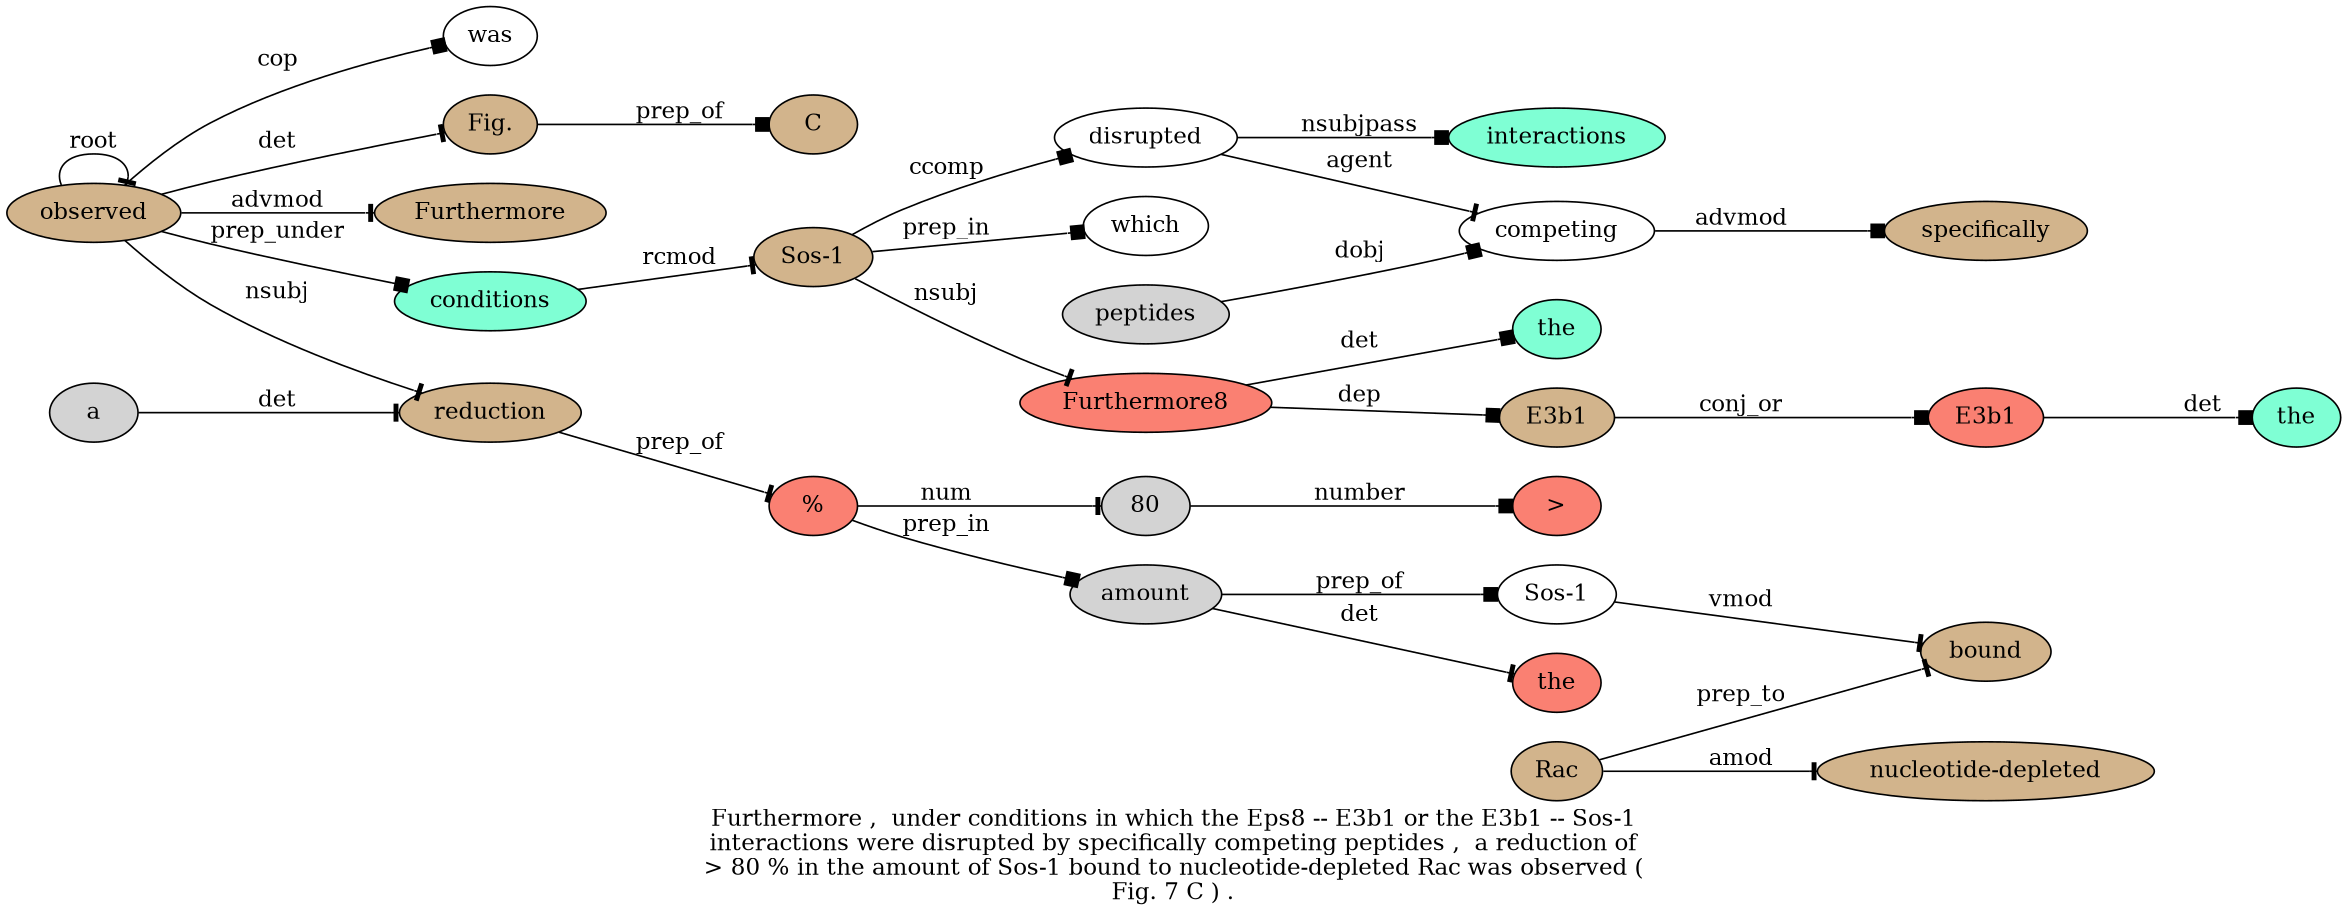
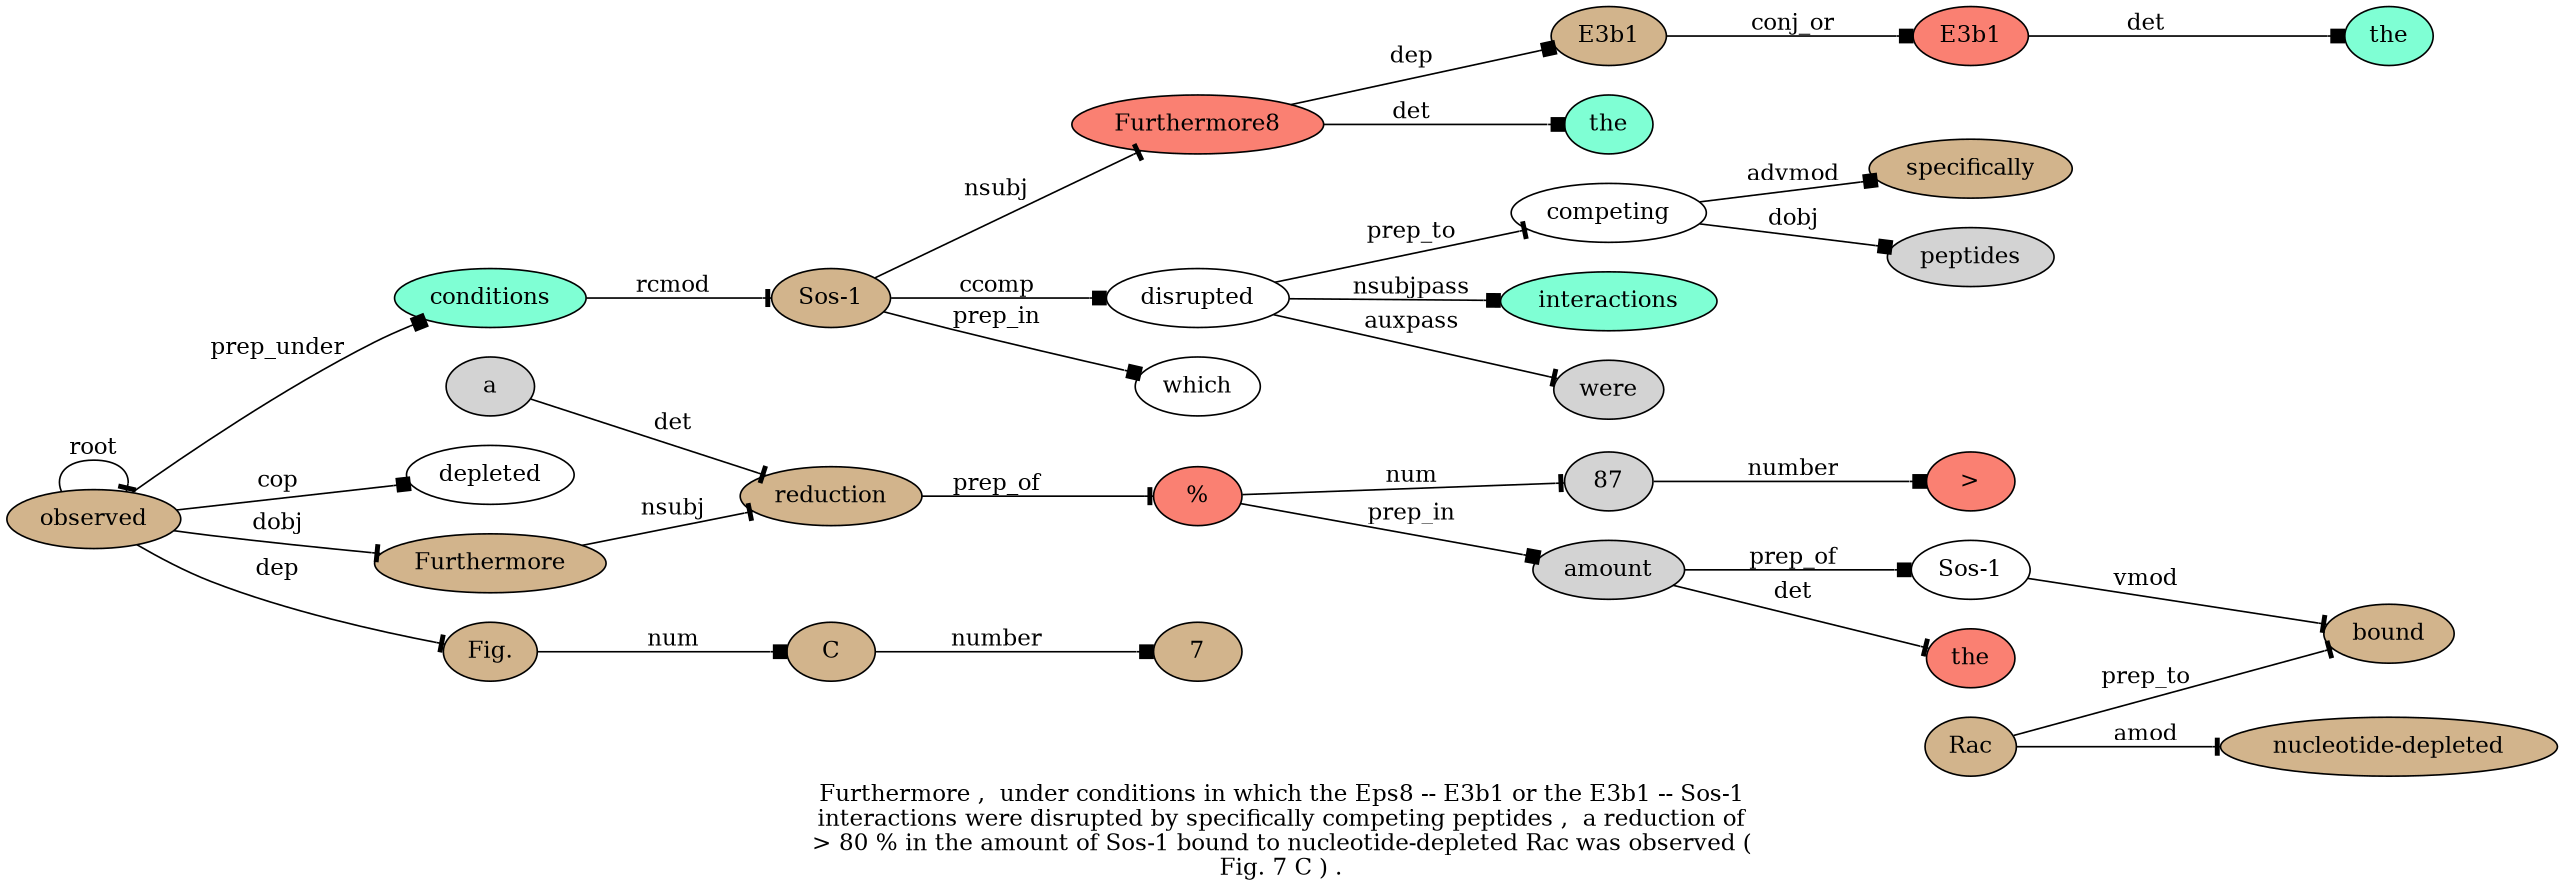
node "was": label "was" -> "depleted"
edge "Fig." -> "C": label "prep_of" -> "num"
edge "observed" -> "Fig.": label "det" -> "dep"
edge "disrupted" -> "competing": label "agent" -> "prep_to"
edge "observed" -> "Furthermore": label "advmod" -> "dobj"
edge "peptides" -> "competing": reversed
edge "observed" -> "reduction": now "Furthermore" -> "reduction"
node "were": added
node "80": label "80" -> "87"
node "7": added
